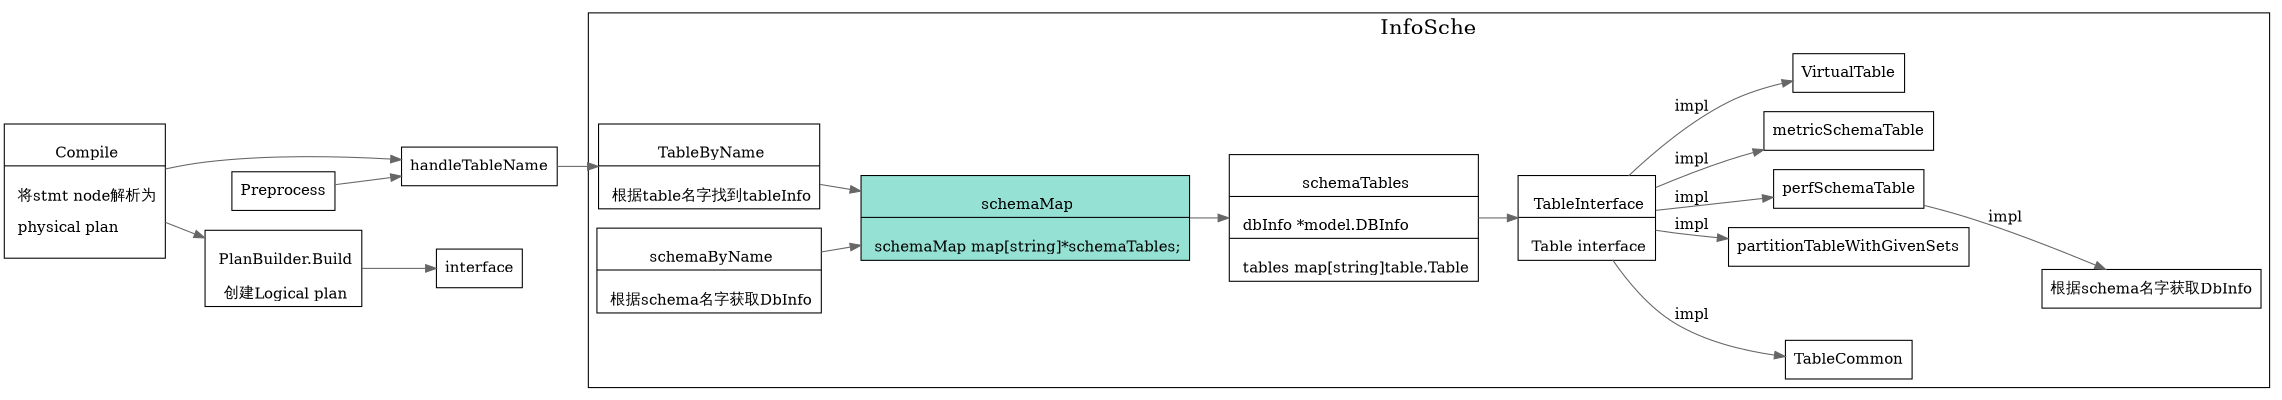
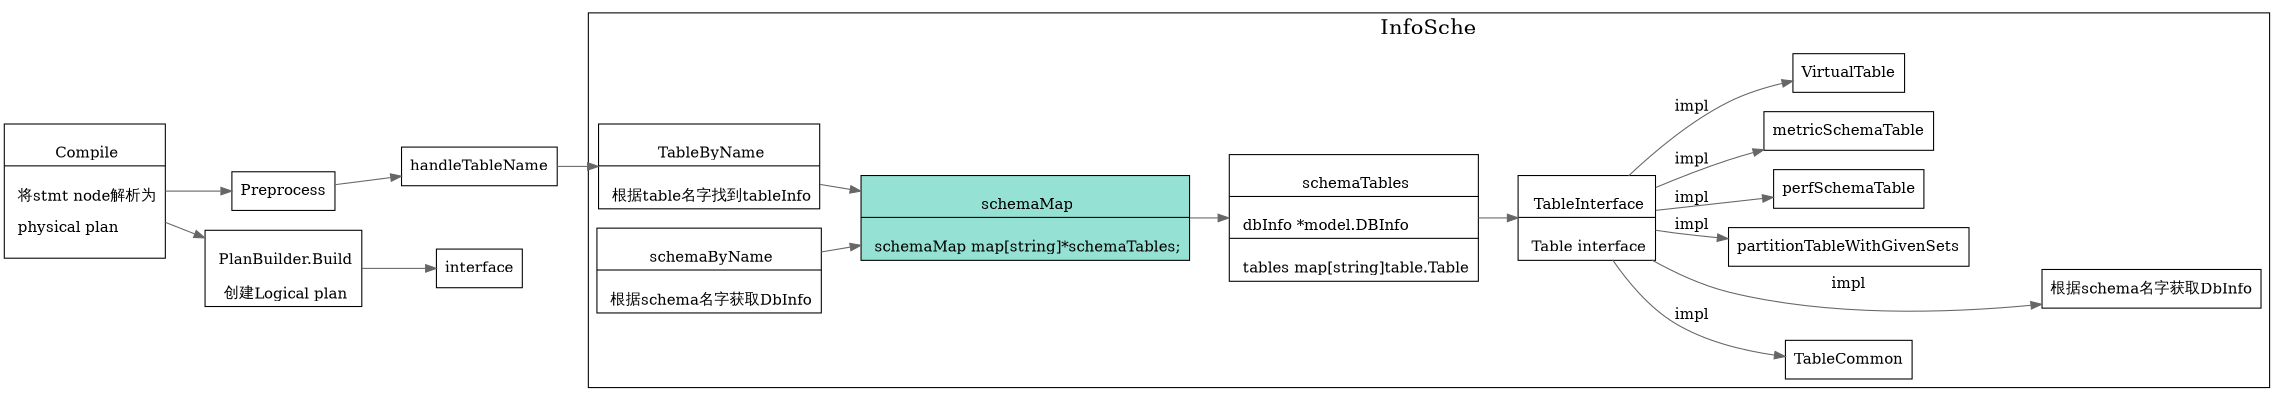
edge "Compile" -> "handleTableName": now "Compile" -> "Preprocess"
edge "perfSchemaTable" -> "根据schema名字获取DbInfo": now "TableInterface" -> "根据schema名字获取DbInfo"
